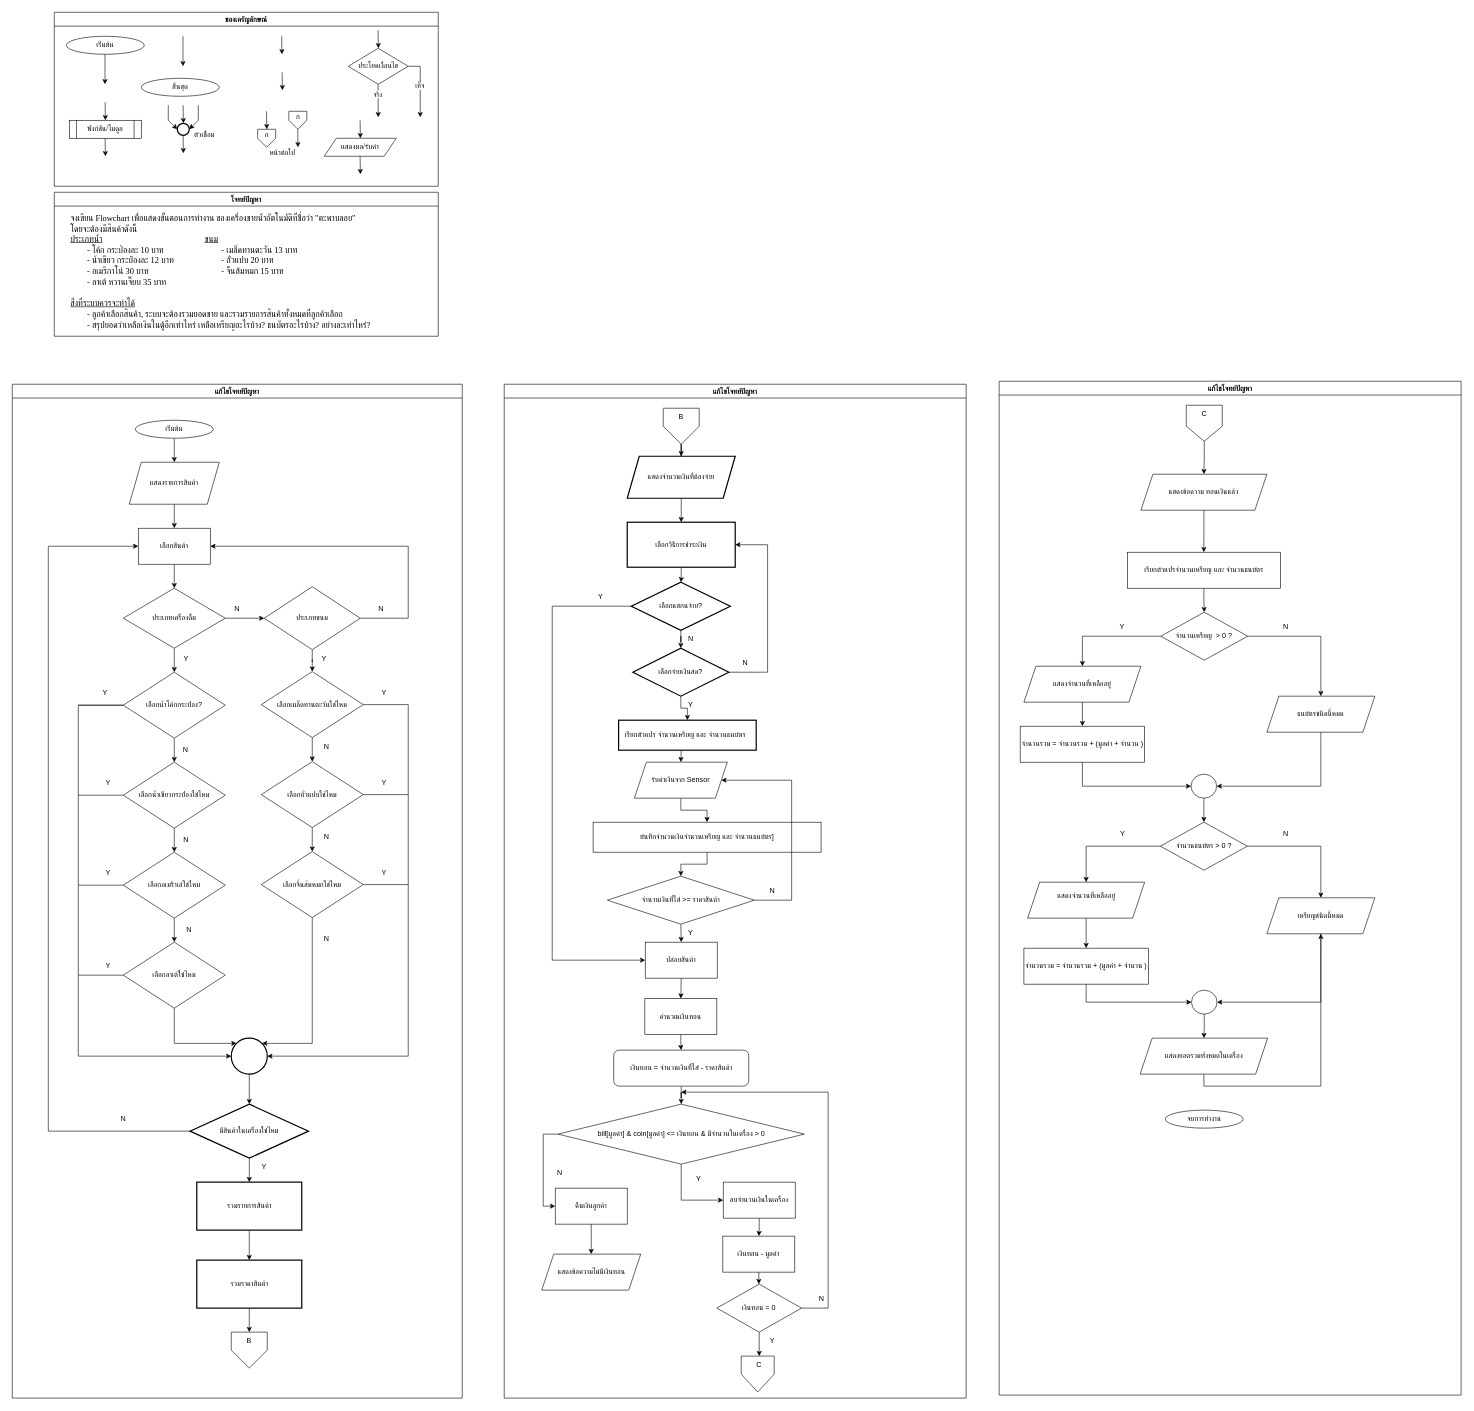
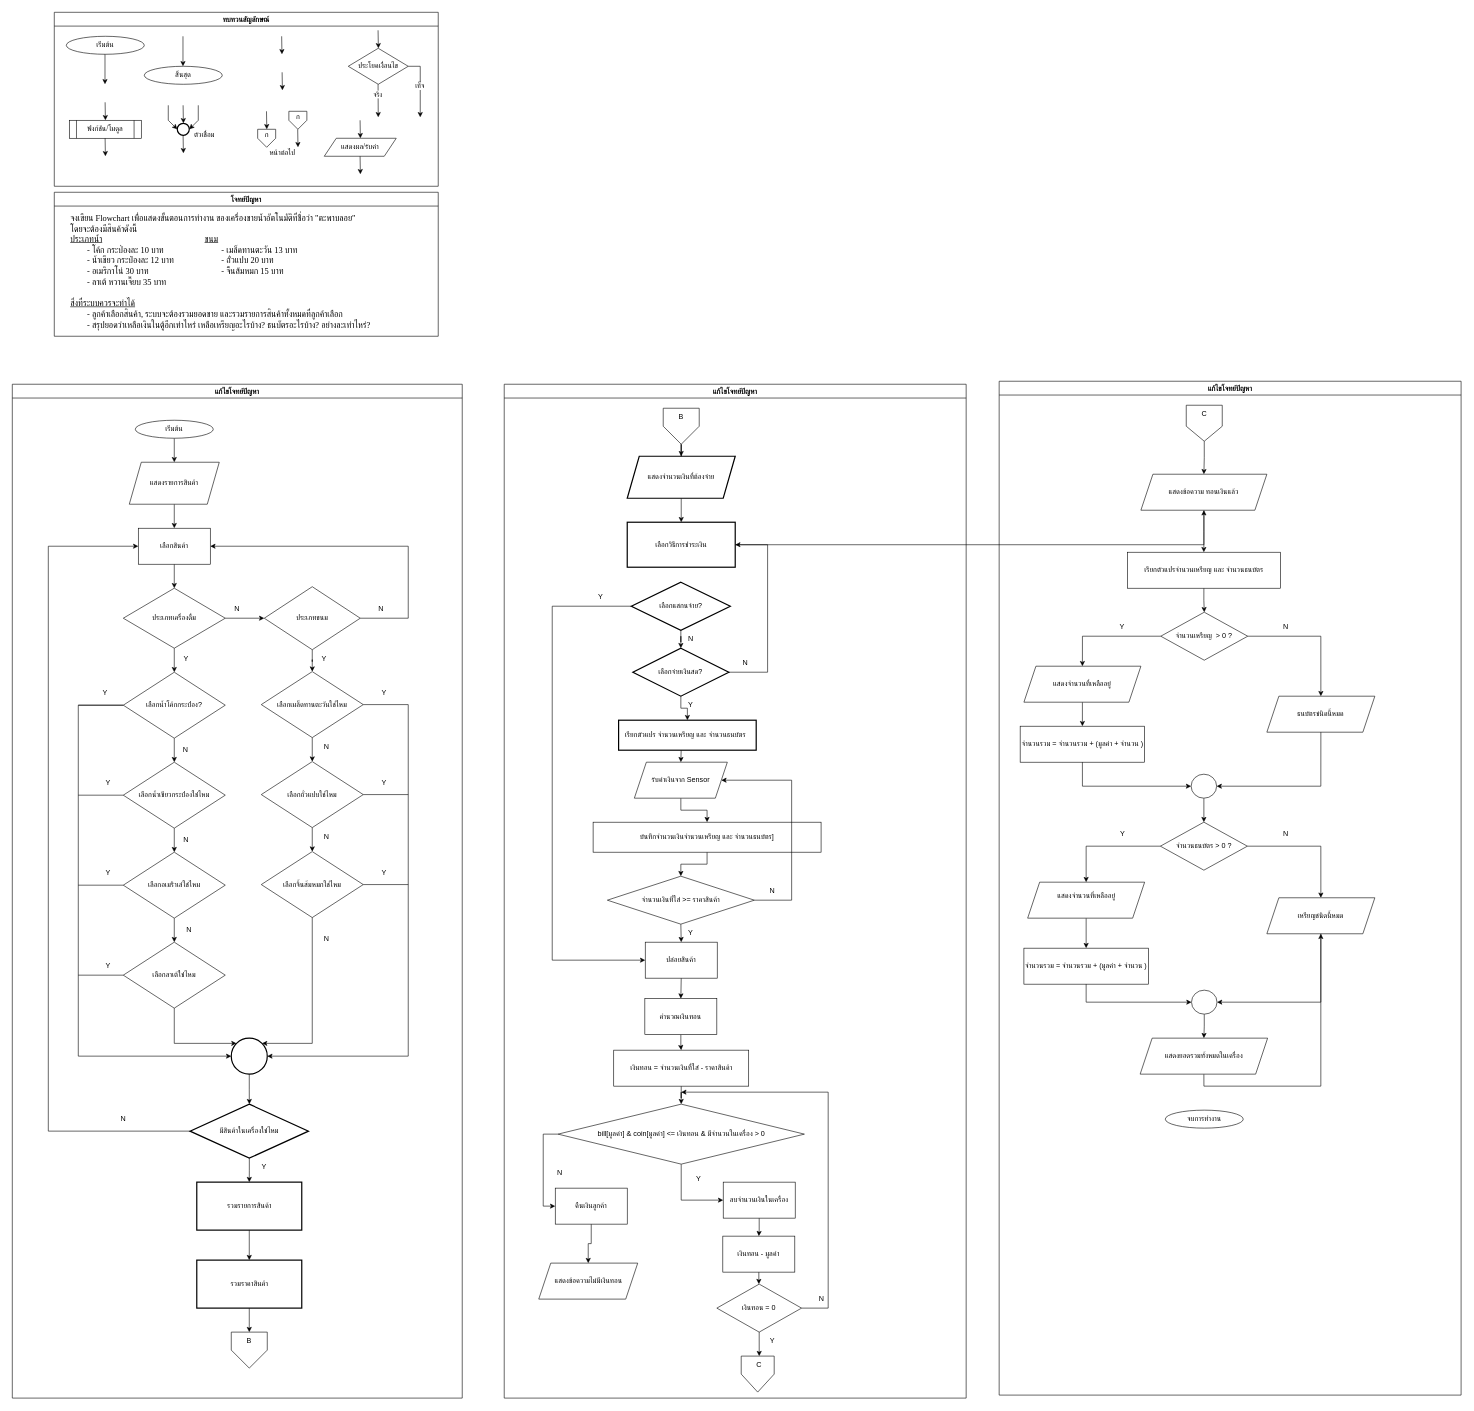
node "ของเครัญลักษณ์": label "ของเครัญลักษณ์" -> "ทบทวนสัญลักษณ์"
node "สิ้นสุด": moved (180, 87) -> (183, 75)
edge "เลือกวิธีการชำระเงิน" -> "เลือกแสกนจ่าย?": now "เลือกวิธีการชำระเงิน" -> "แสดงข้อความ ทอนเงินแล้ว"
node "เงินทอน = จำนวนเงินที่ใส่ - ราคาสินค้า": shape rounded rectangle -> rectangle
node "แสดงข้อความไม่มีเงินทอน": moved (591, 1272) -> (588, 1281)
